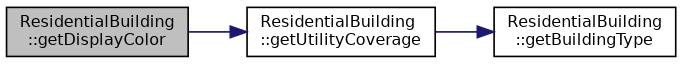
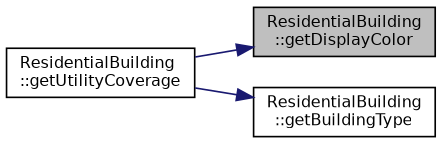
edge "ResidentialBuilding ::getDisplayColor" -> "ResidentialBuilding ::getUtilityCoverage": reversed
